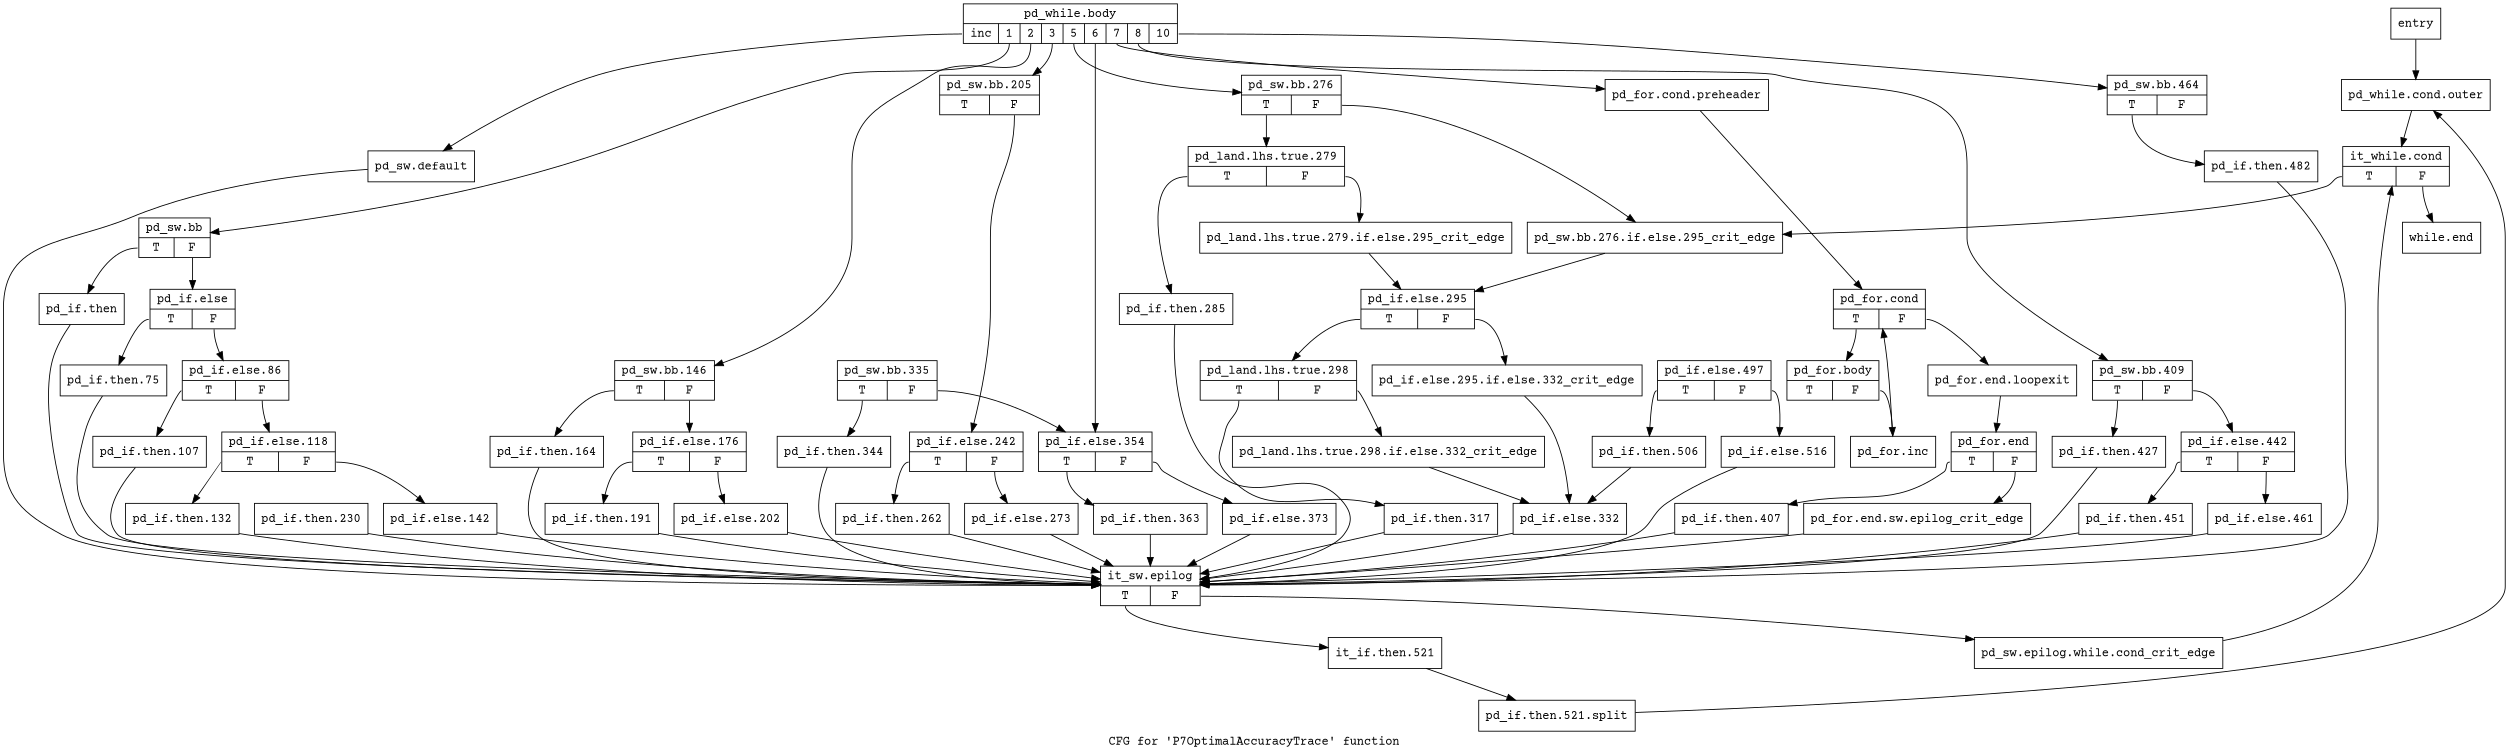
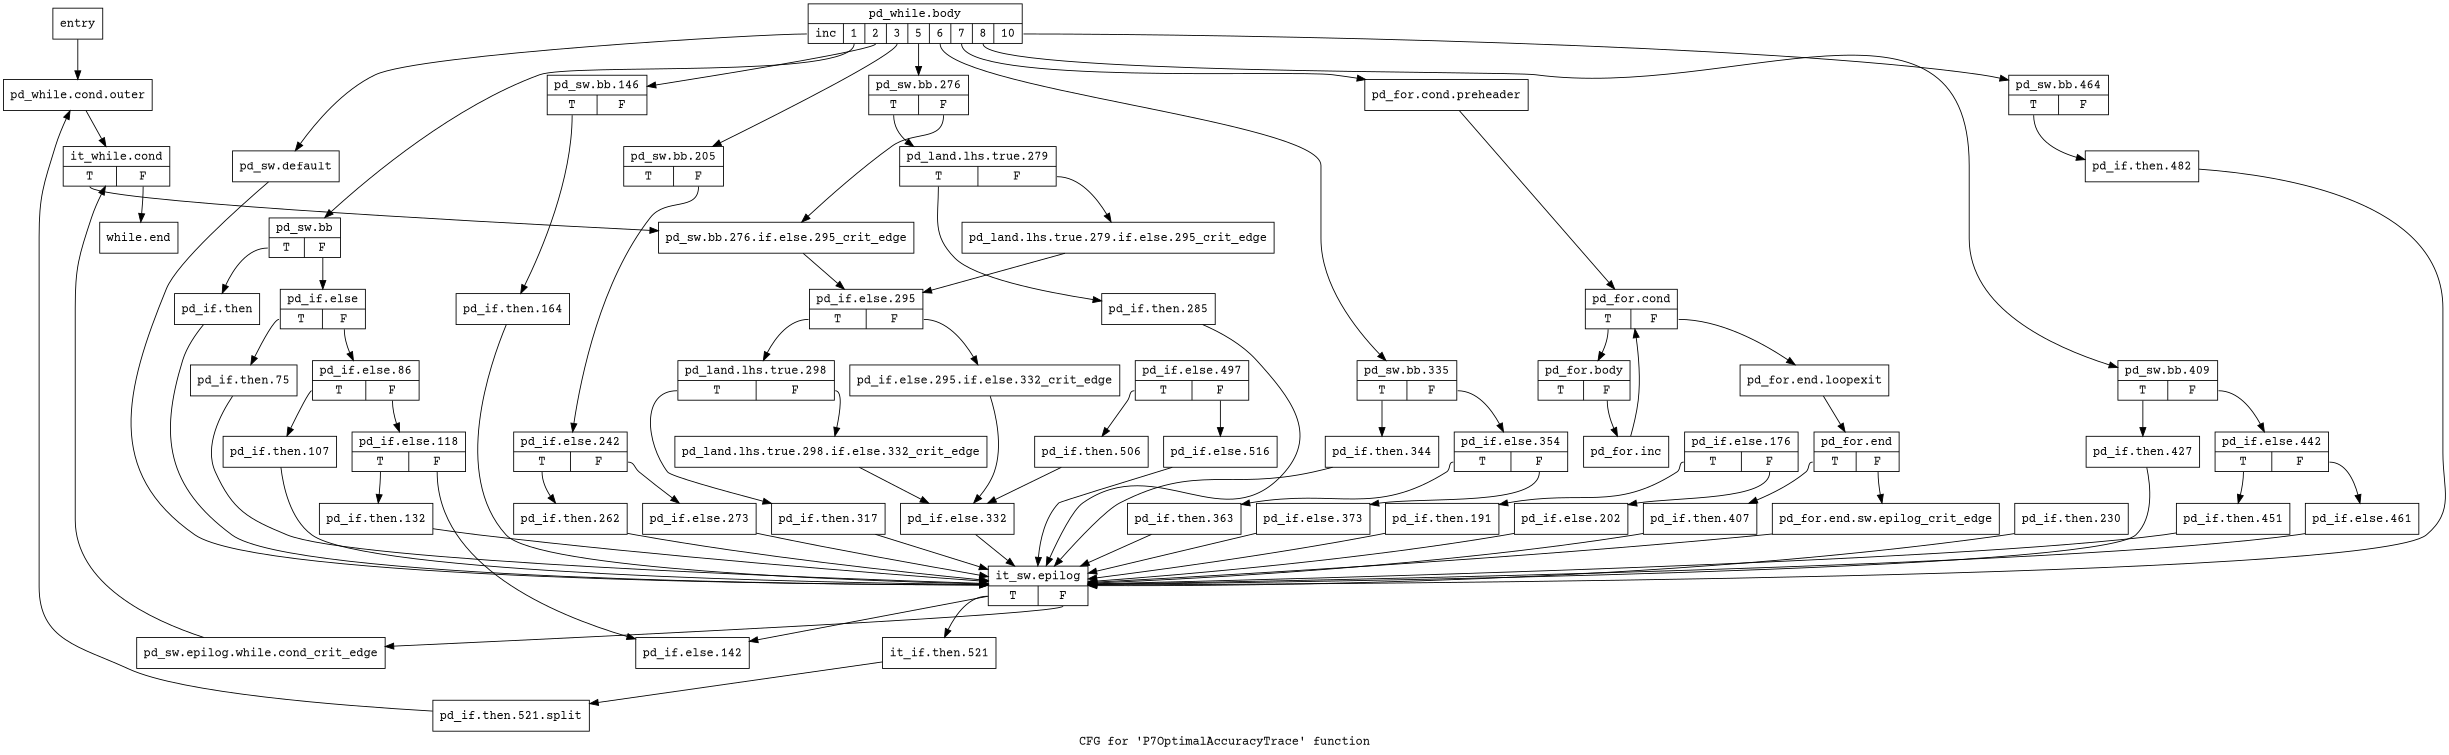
edge "pd_while.body" -> "pd_if.else.354": now "pd_while.body" -> "pd_sw.bb.335"
edge "pd_sw.bb.146" -> "pd_if.else.176": removed
edge "pd_if.else.142" -> "it_sw.epilog": reversed
